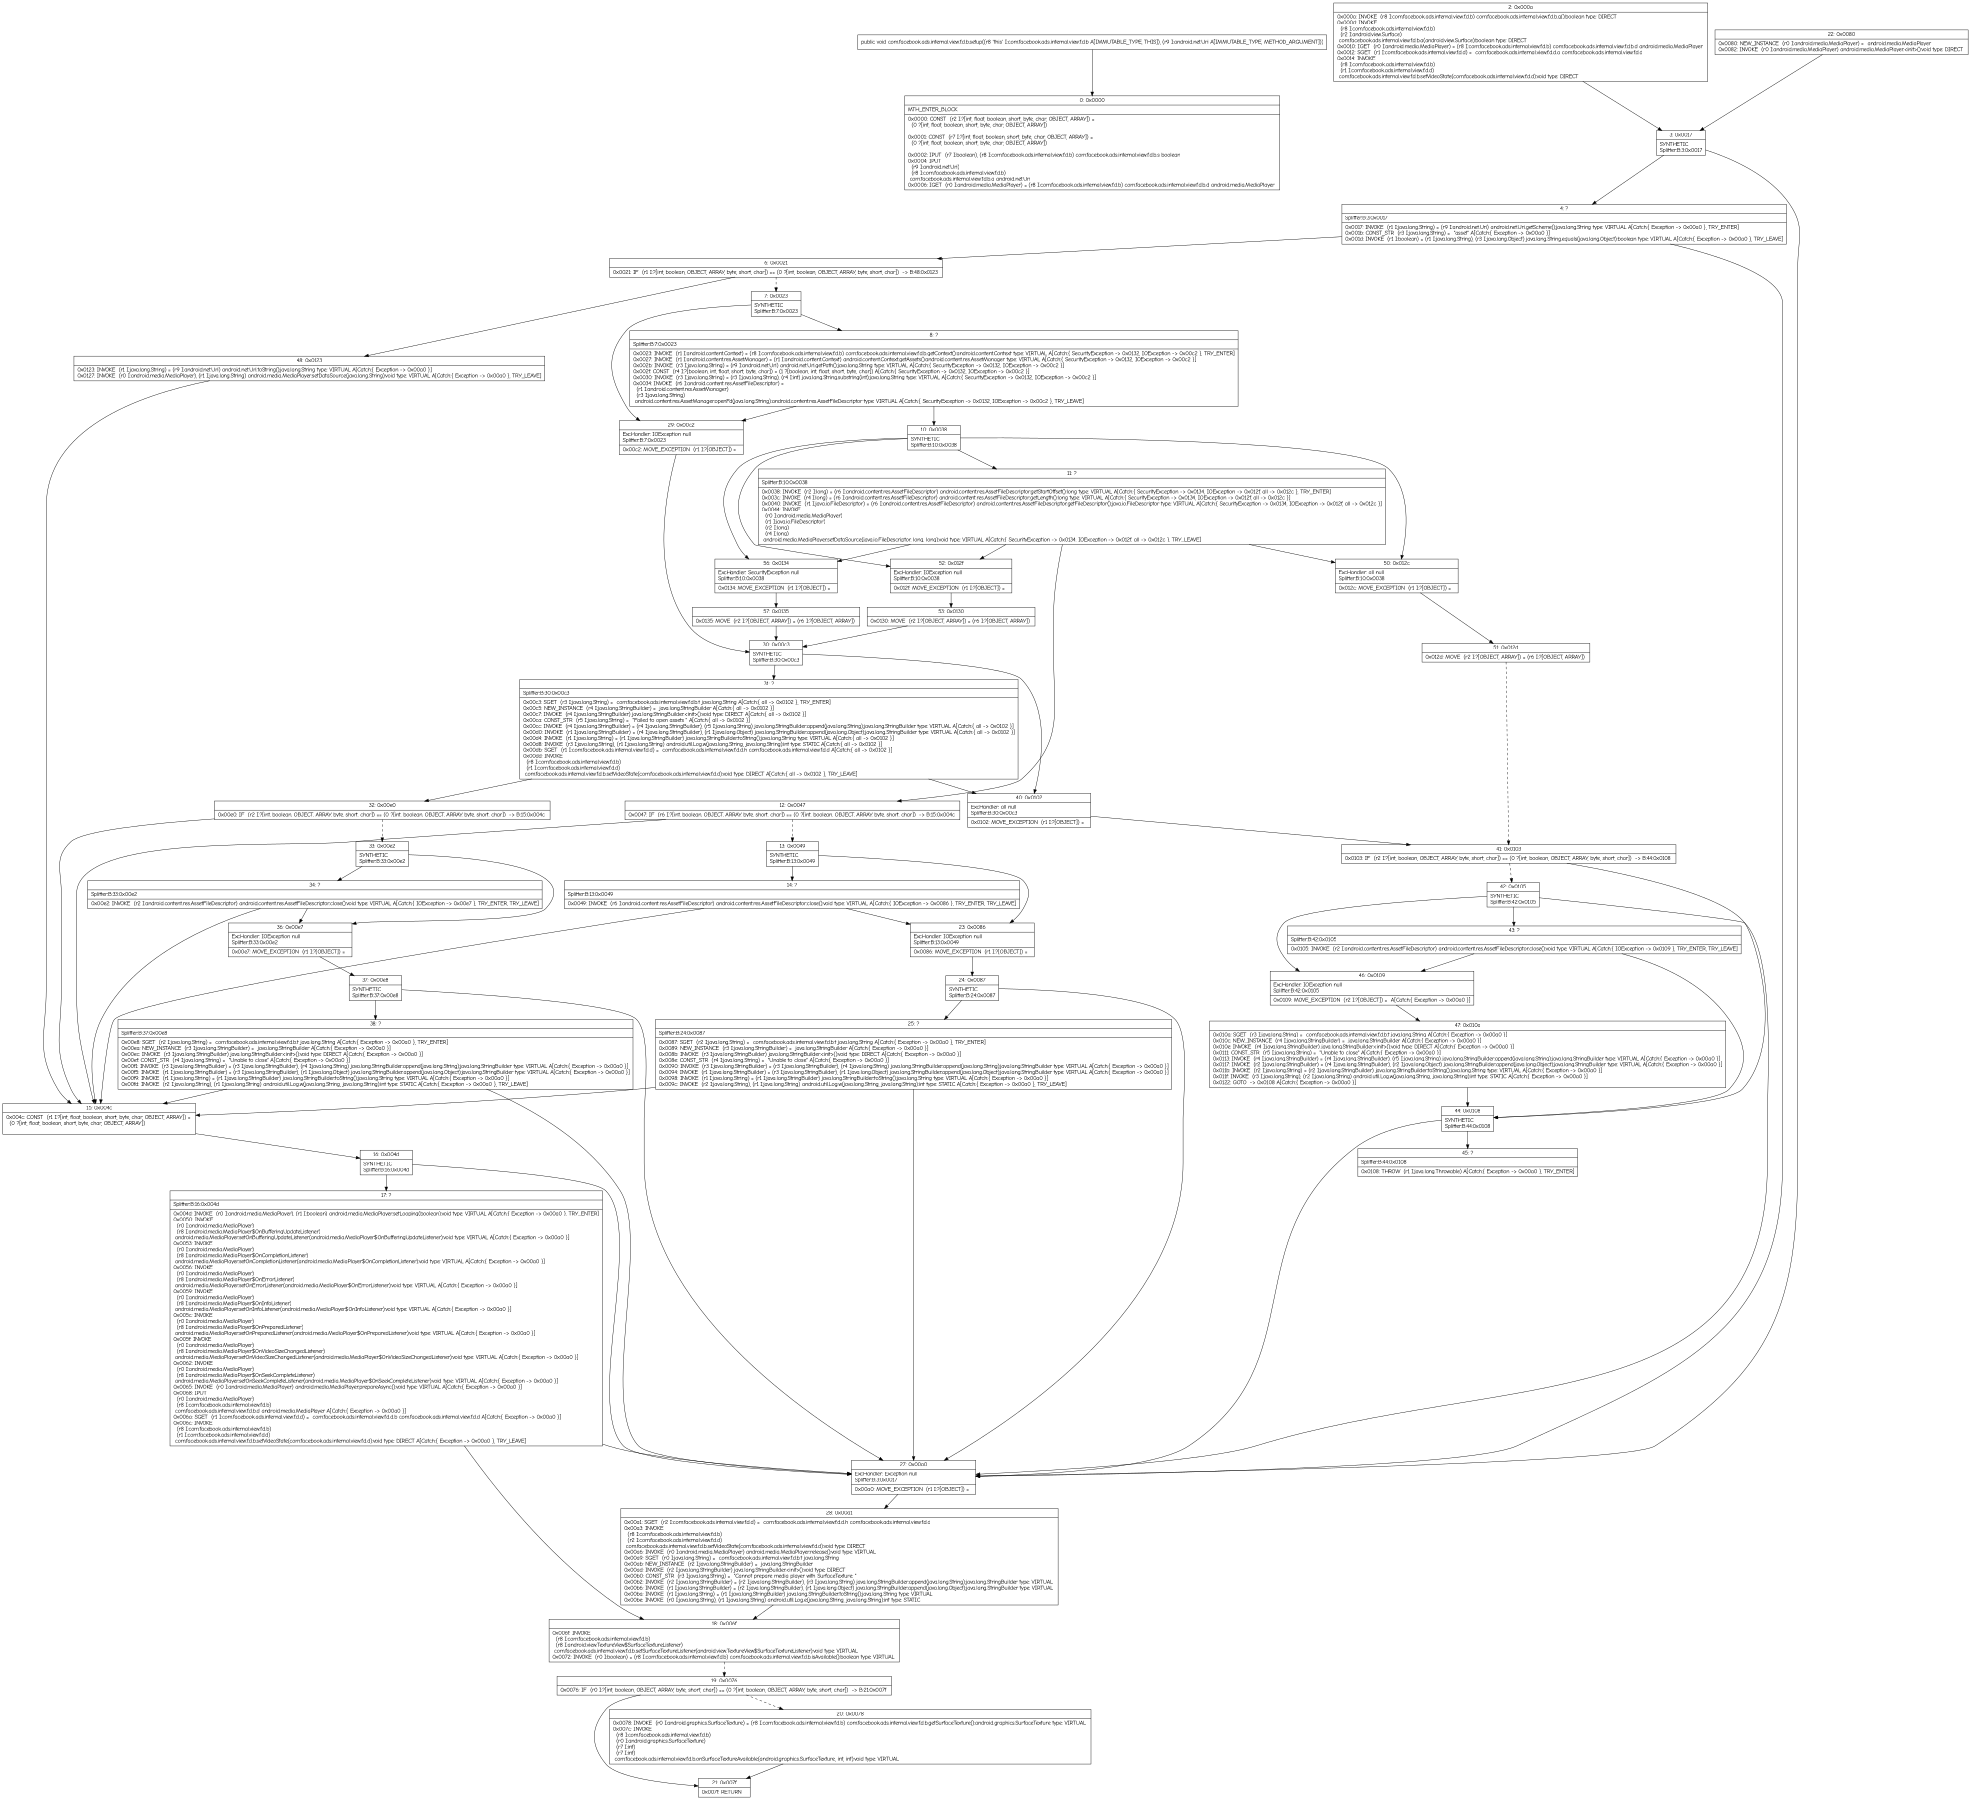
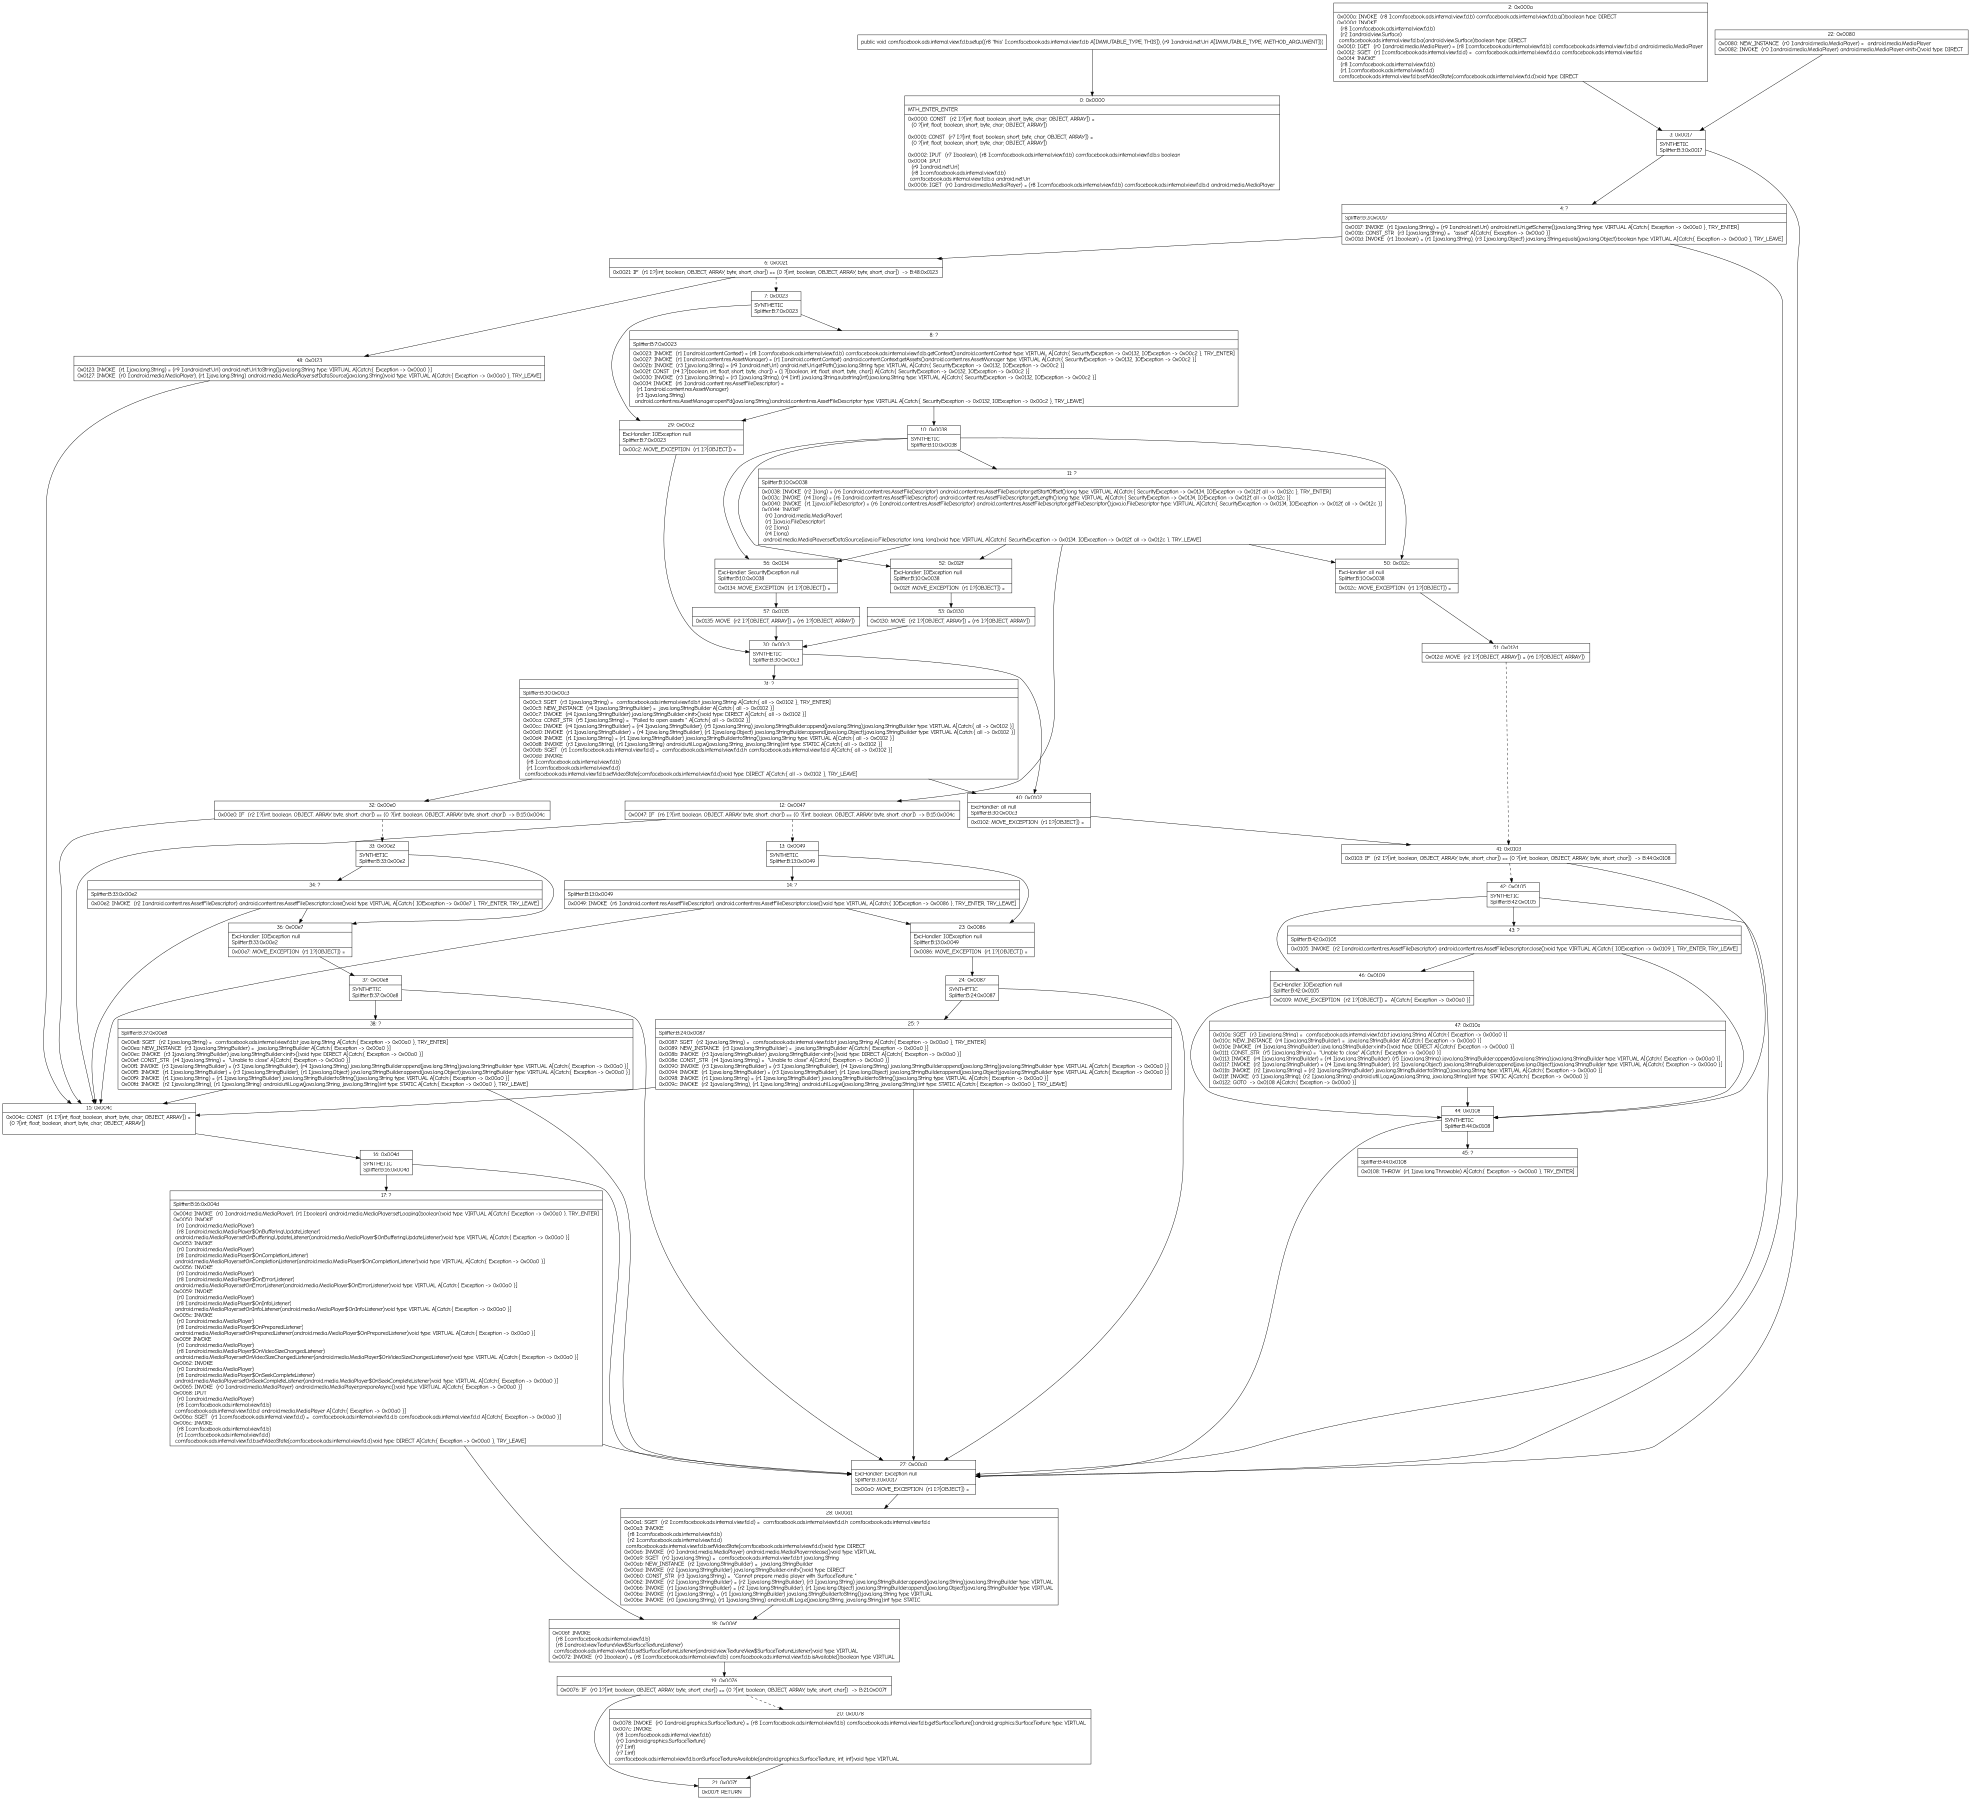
node "0: 0x0000": text "MTH_ENTER_BLOCK" -> "MTH_ENTER_ENTER"
edge "46: 0x0109" -> "47: 0x010a": now "46: 0x0109" -> "44: 0x0108"
edge "18: 0x006f" -> "19: 0x0076": style dashed -> solid
